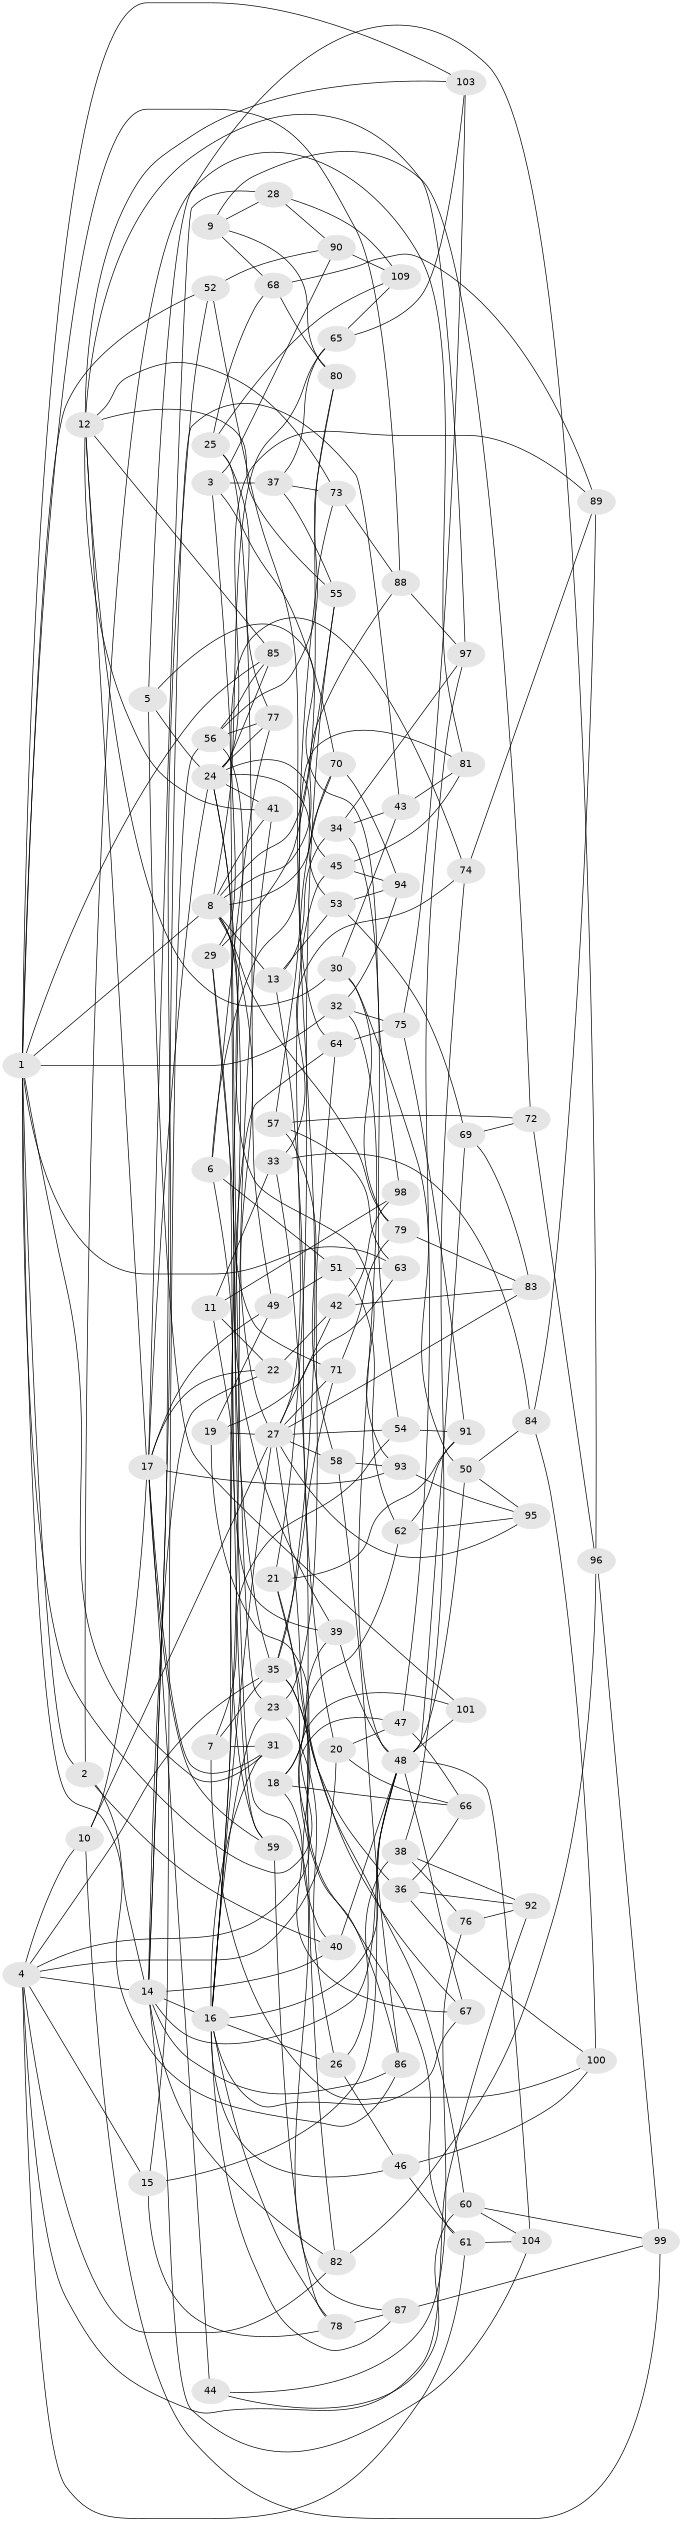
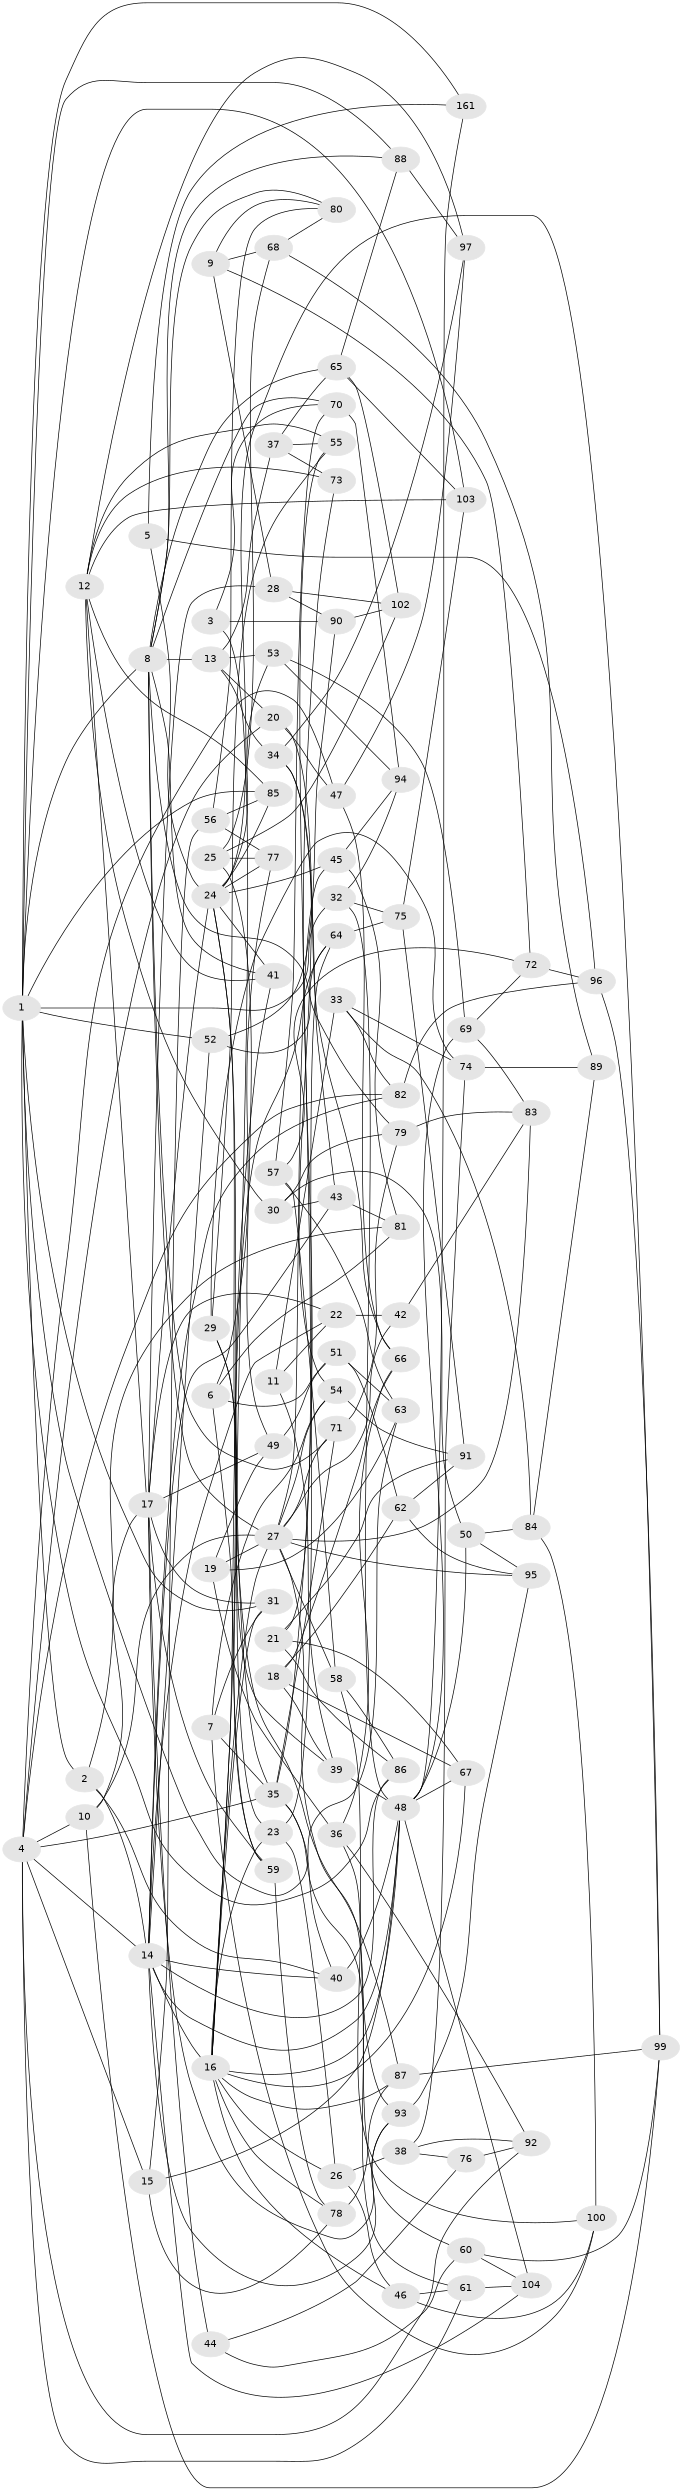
node "109": label "109" -> "102"
edge "89" -- "24": now "99" -- "24"
edge "3" -- "37": now "13" -- "37"
edge "73" -- "88": now "65" -- "88"
node "98": removed
edge "56" -- "93": now "14" -- "93"
node "101": label "101" -> "161"
